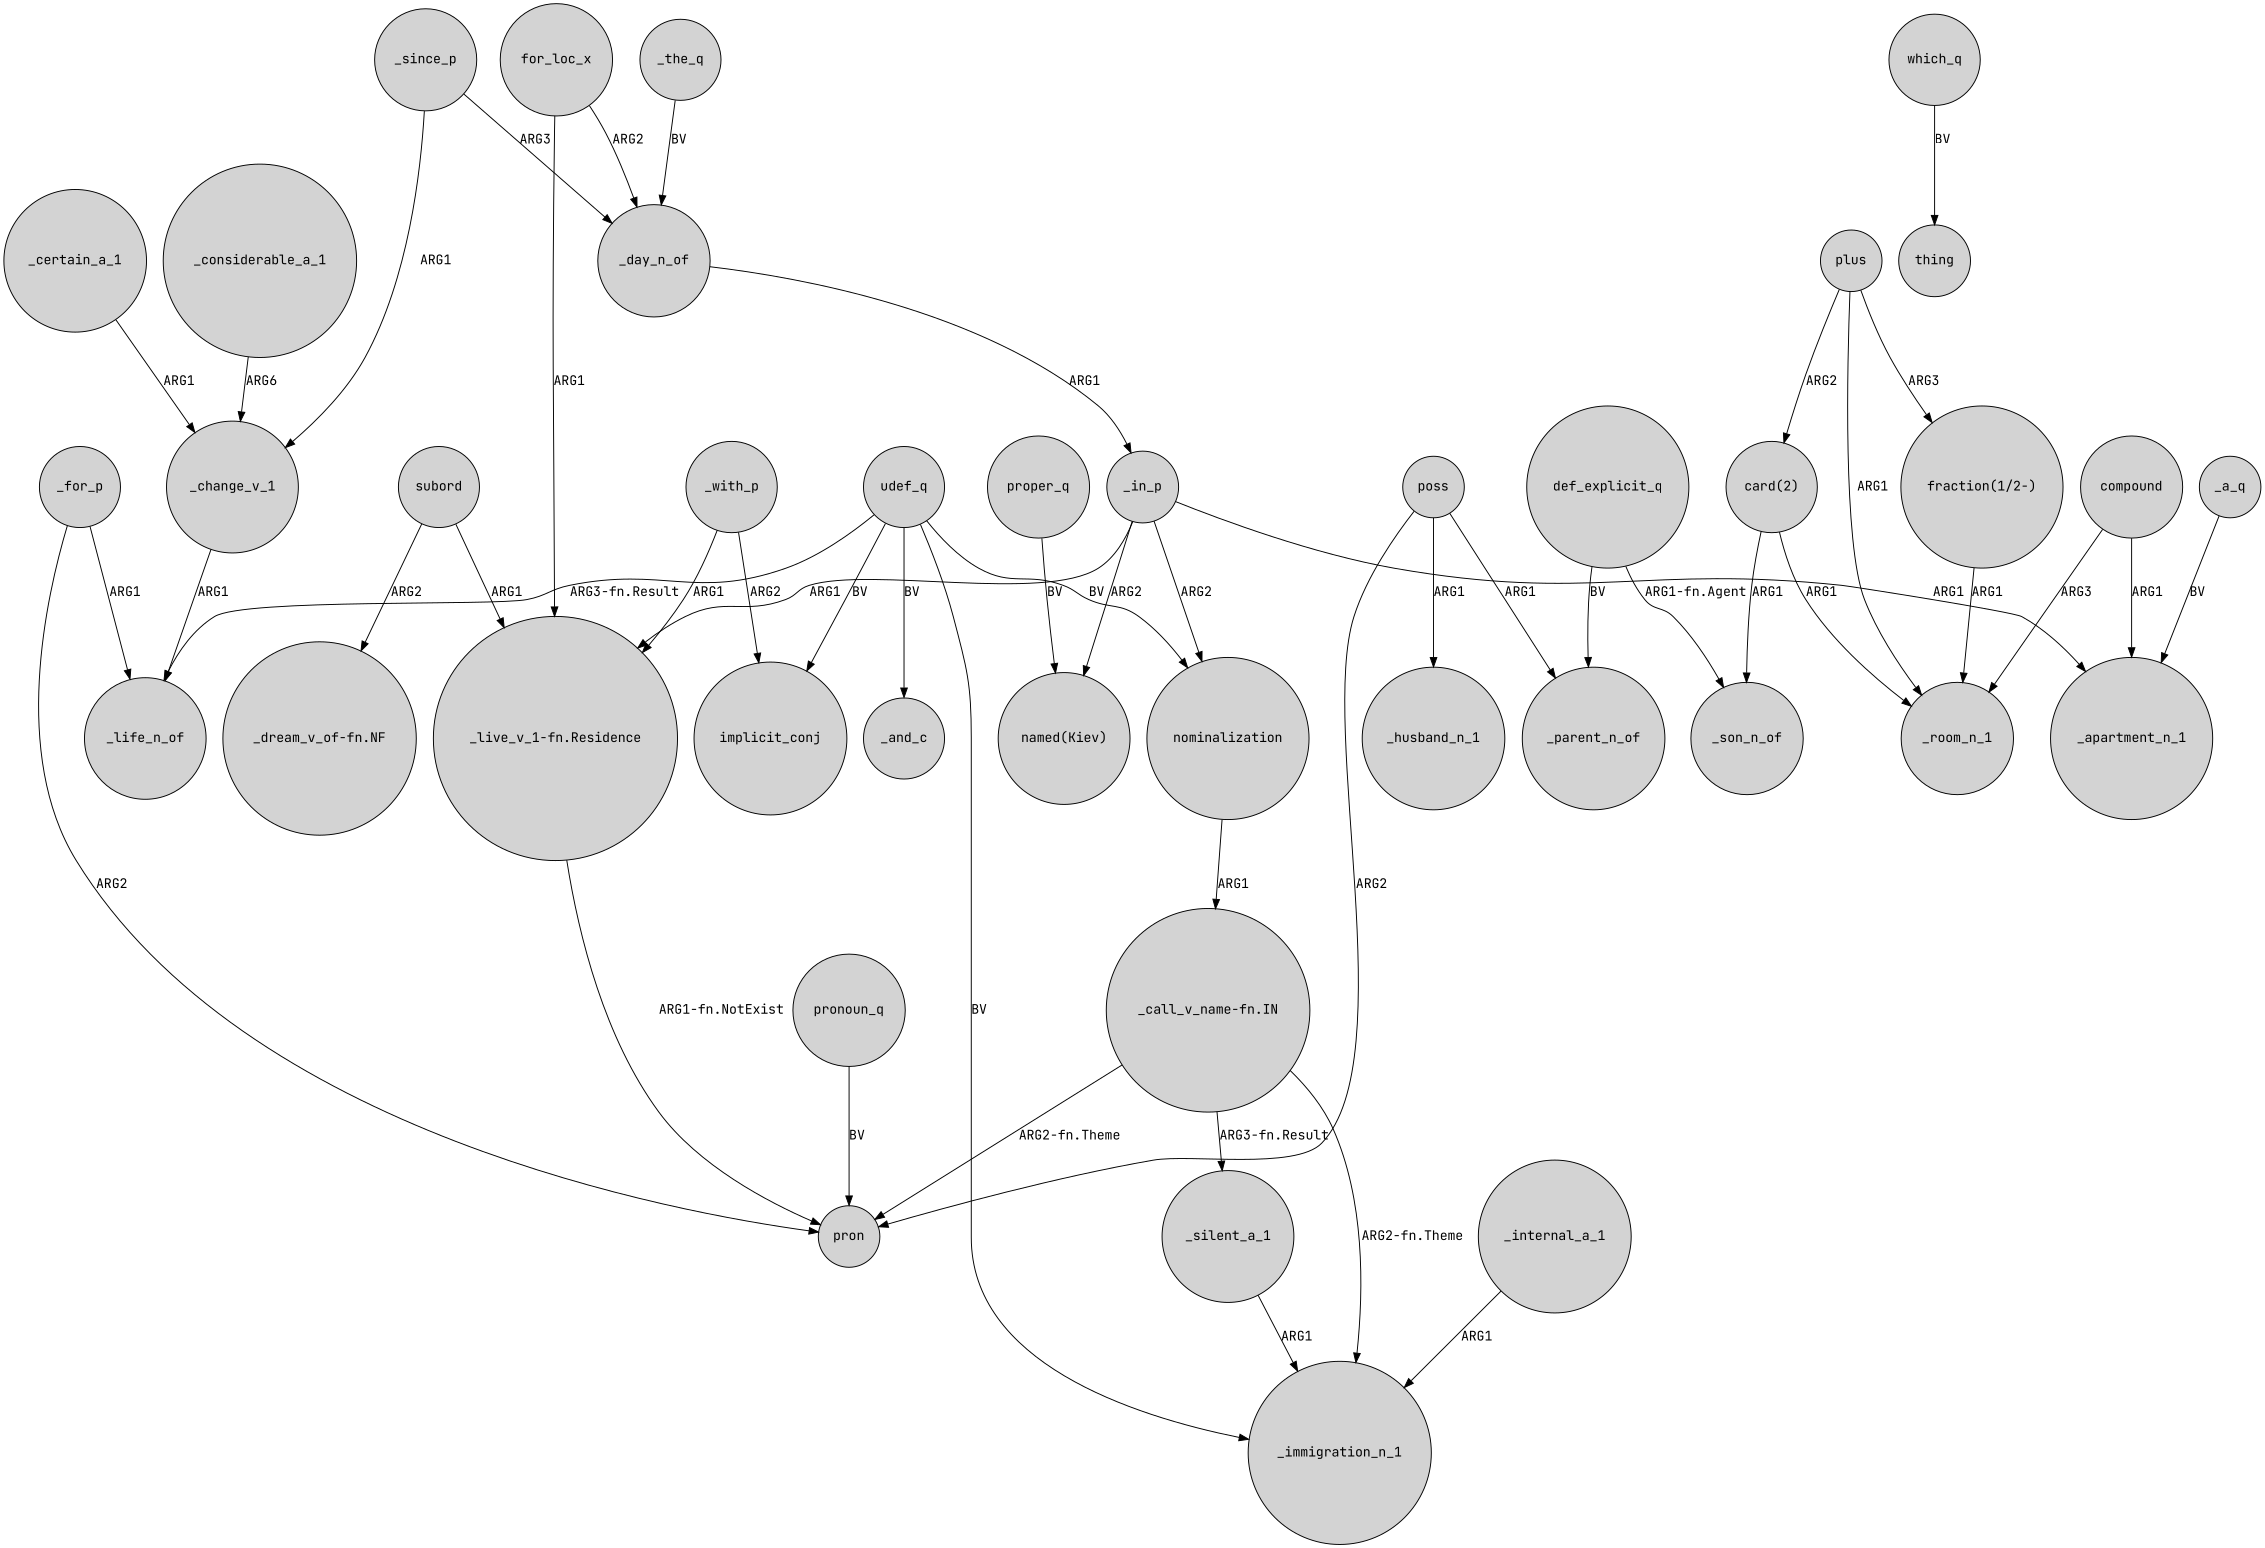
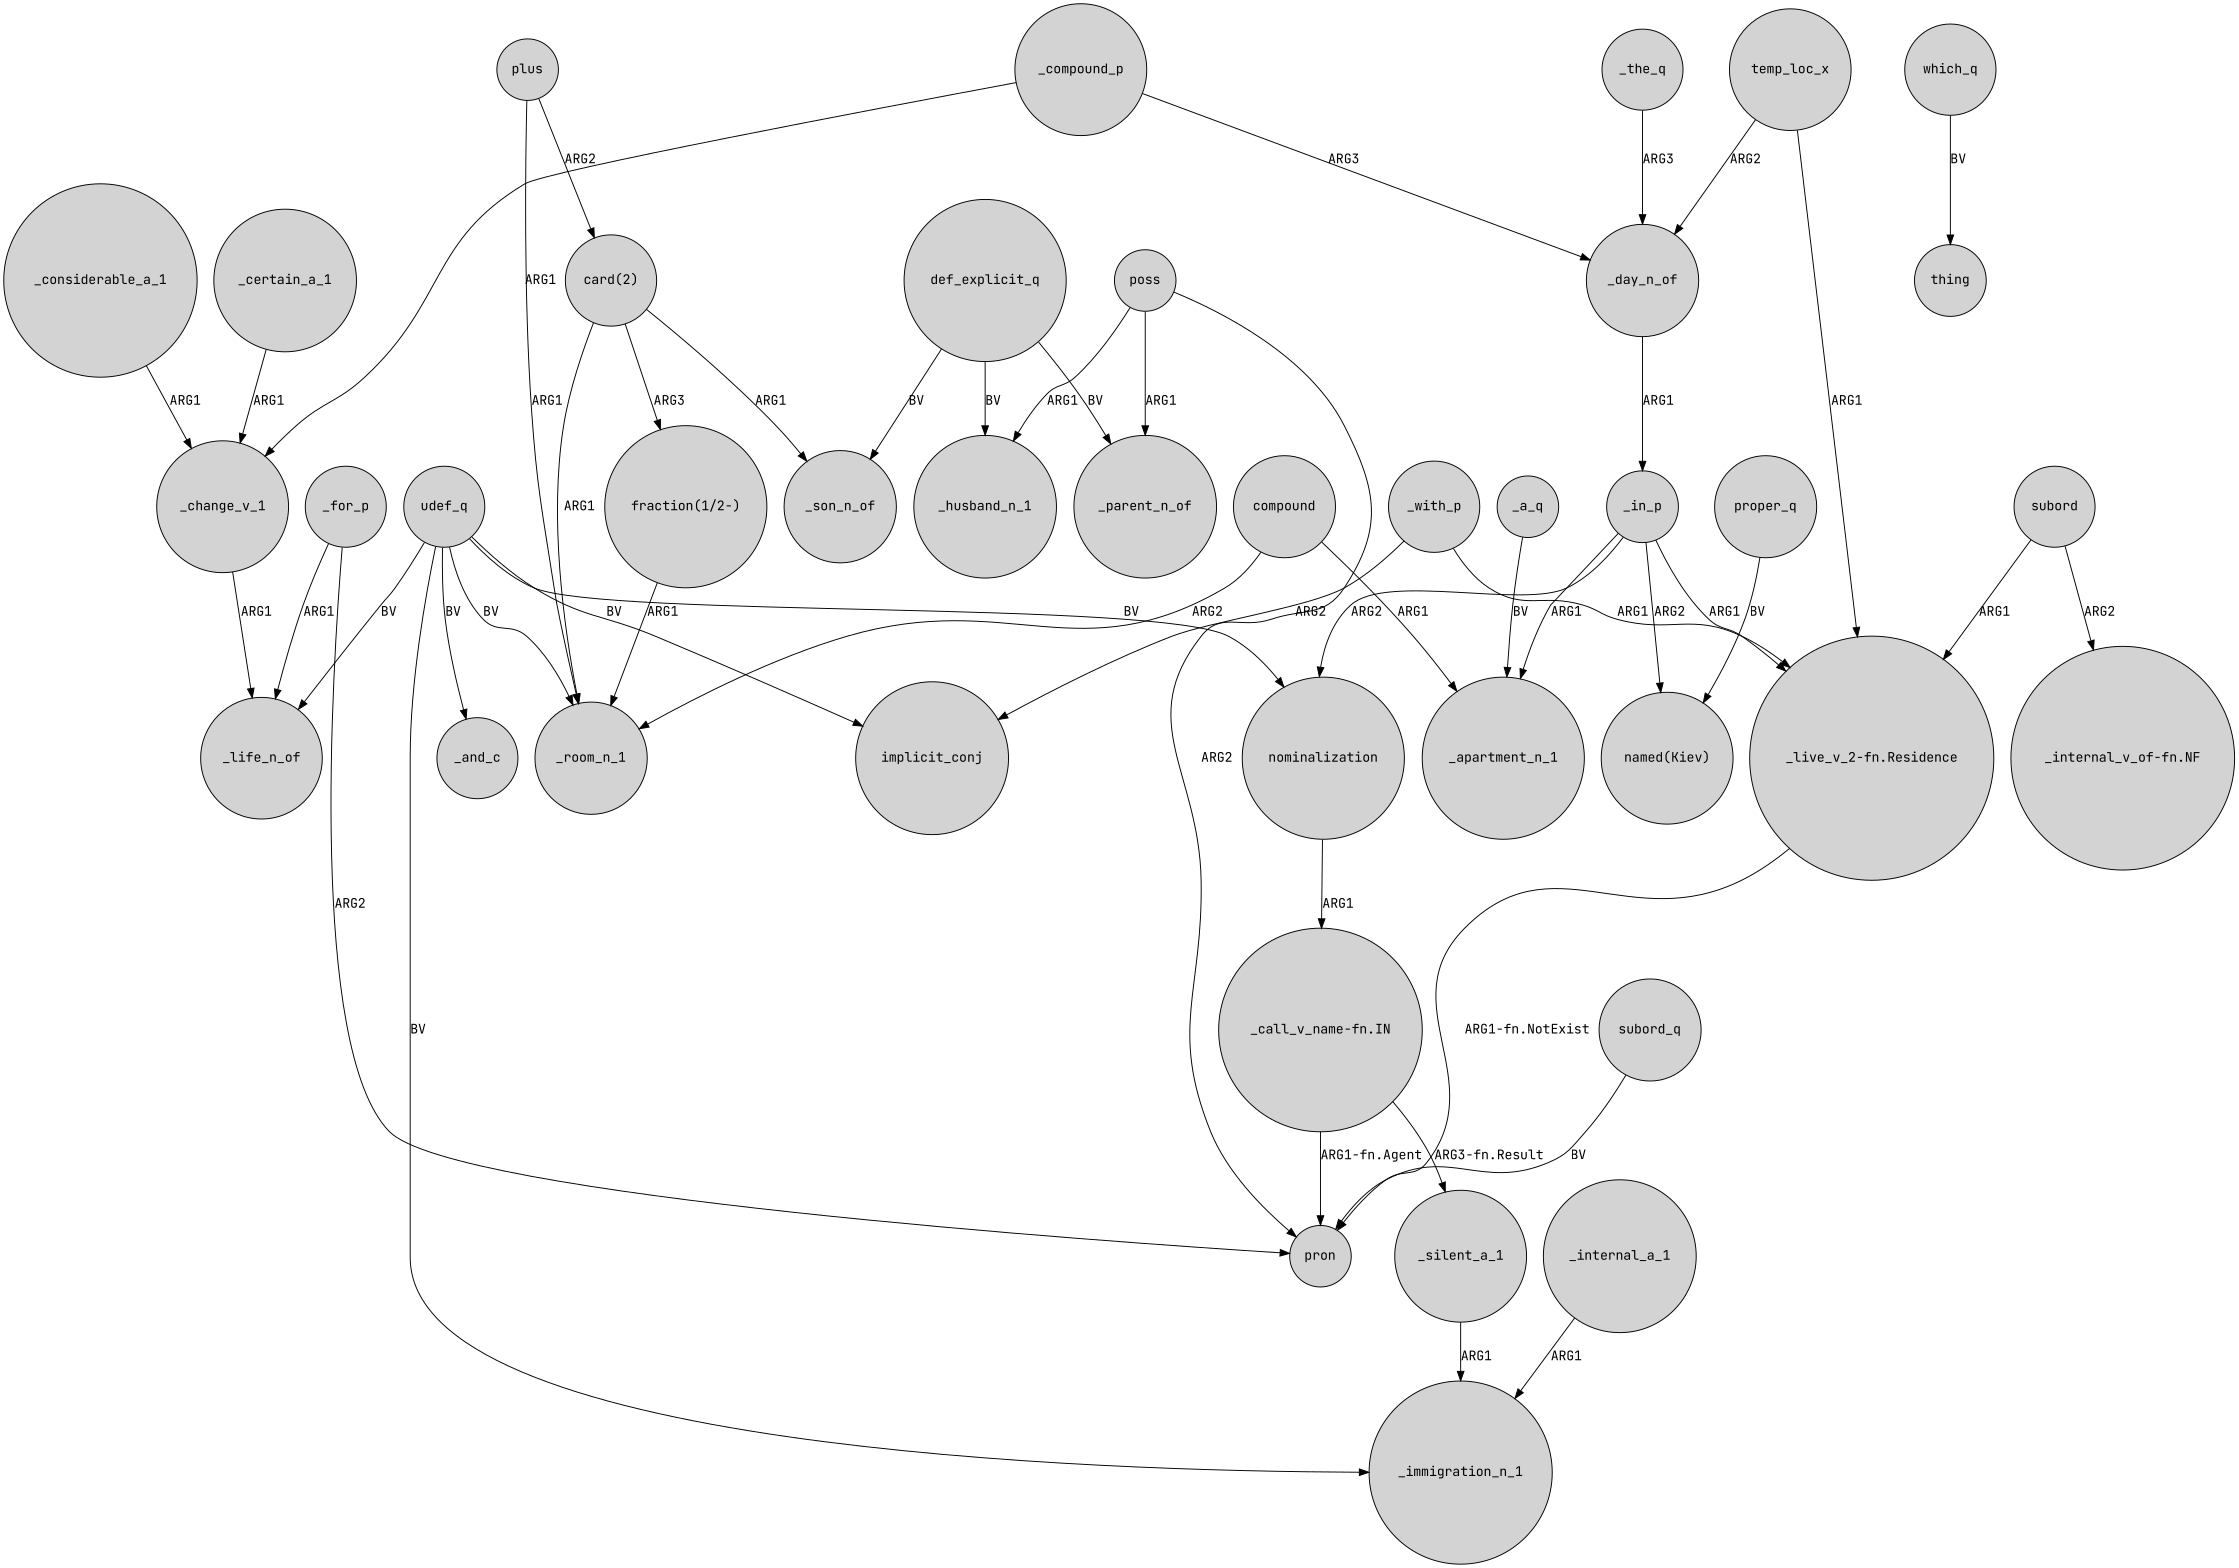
node "_since_p": label "_since_p" -> "_compound_p"
node "for_loc_x": label "for_loc_x" -> "temp_loc_x"
edge "_the_q" -> "_day_n_of": label "BV" -> "ARG3"
edge "plus" -> "fraction(1/2-)": now "card(2)" -> "fraction(1/2-)"
edge "_considerable_a_1" -> "_change_v_1": label "ARG6" -> "ARG1"
edge "def_explicit_q" -> "_husband_n_1": added, label "BV"
edge "udef_q" -> "_life_n_of": label "ARG3-fn.Result" -> "BV"
edge "def_explicit_q" -> "_son_n_of": label "ARG1-fn.Agent" -> "BV"
edge "compound" -> "_room_n_1": label "ARG3" -> "ARG2"
edge "udef_q" -> "_room_n_1": added, label "BV"
node "_dream_v_of-fn.NF": label "_dream_v_of-fn.NF" -> "_internal_v_of-fn.NF"
node "_live_v_1-fn.Residence": label "_live_v_1-fn.Residence" -> "_live_v_2-fn.Residence"
node "pronoun_q": label "pronoun_q" -> "subord_q"
edge "_call_v_name-fn.IN" -> "pron": label "ARG2-fn.Theme" -> "ARG1-fn.Agent"
edge "_call_v_name-fn.IN" -> "_immigration_n_1": removed, label "ARG2-fn.Theme"
